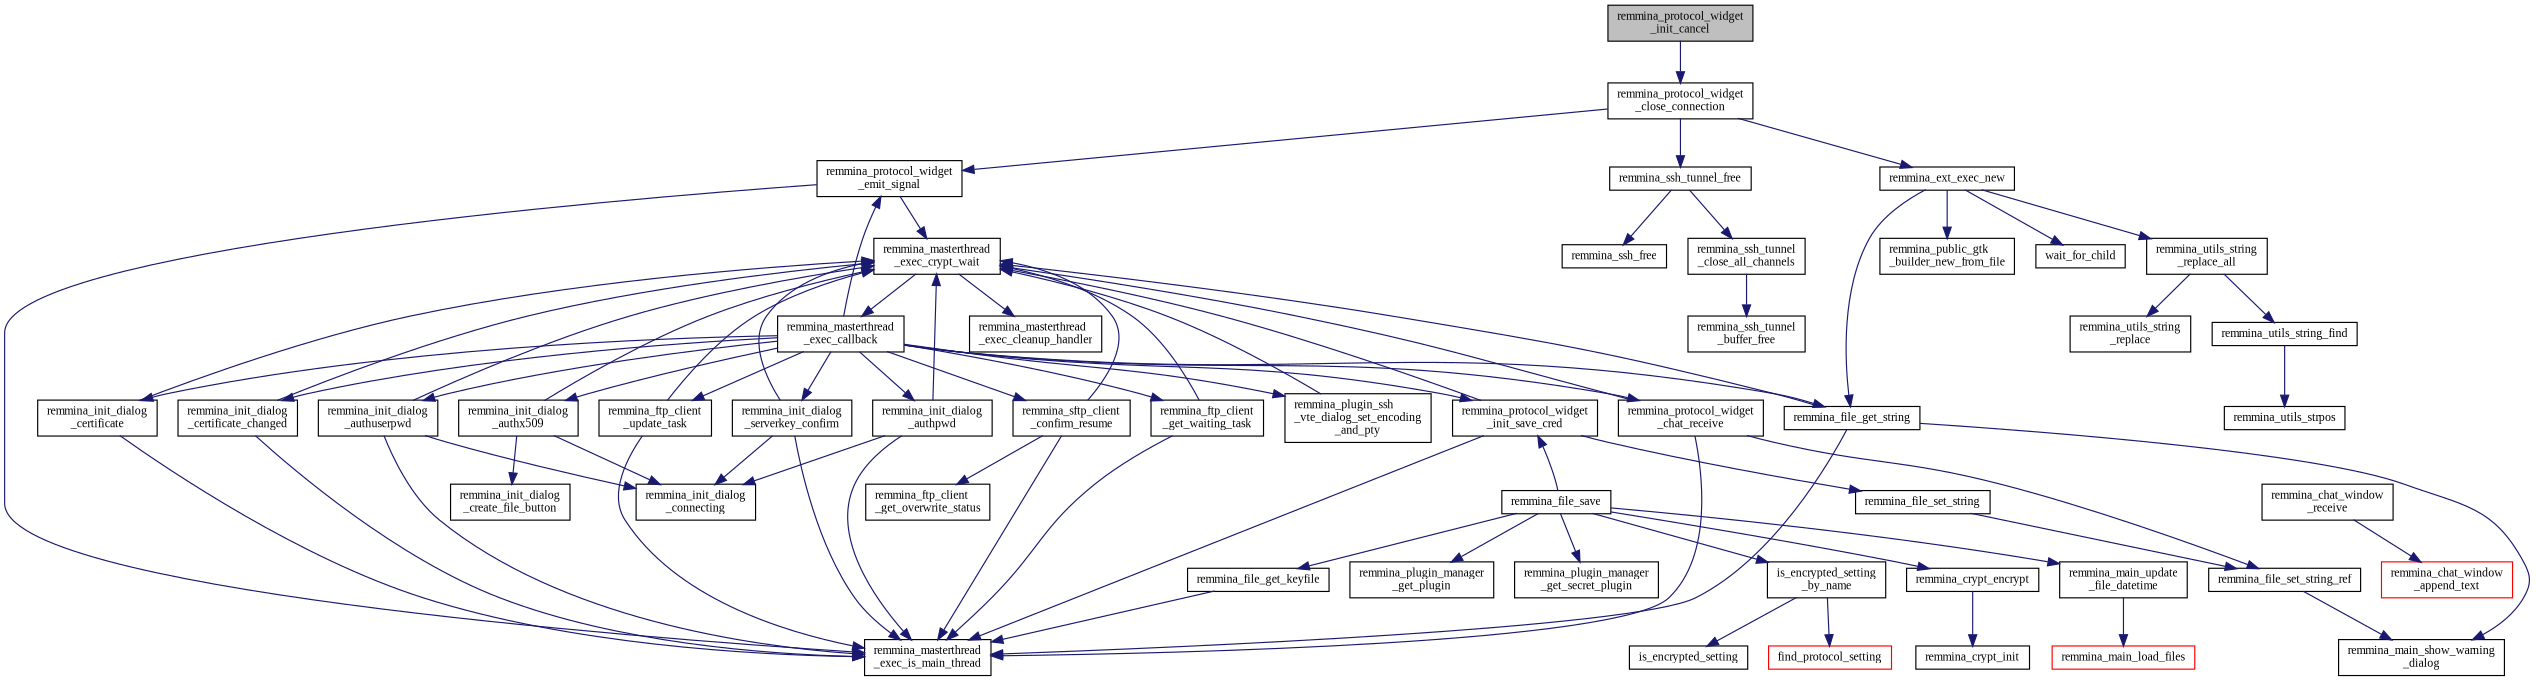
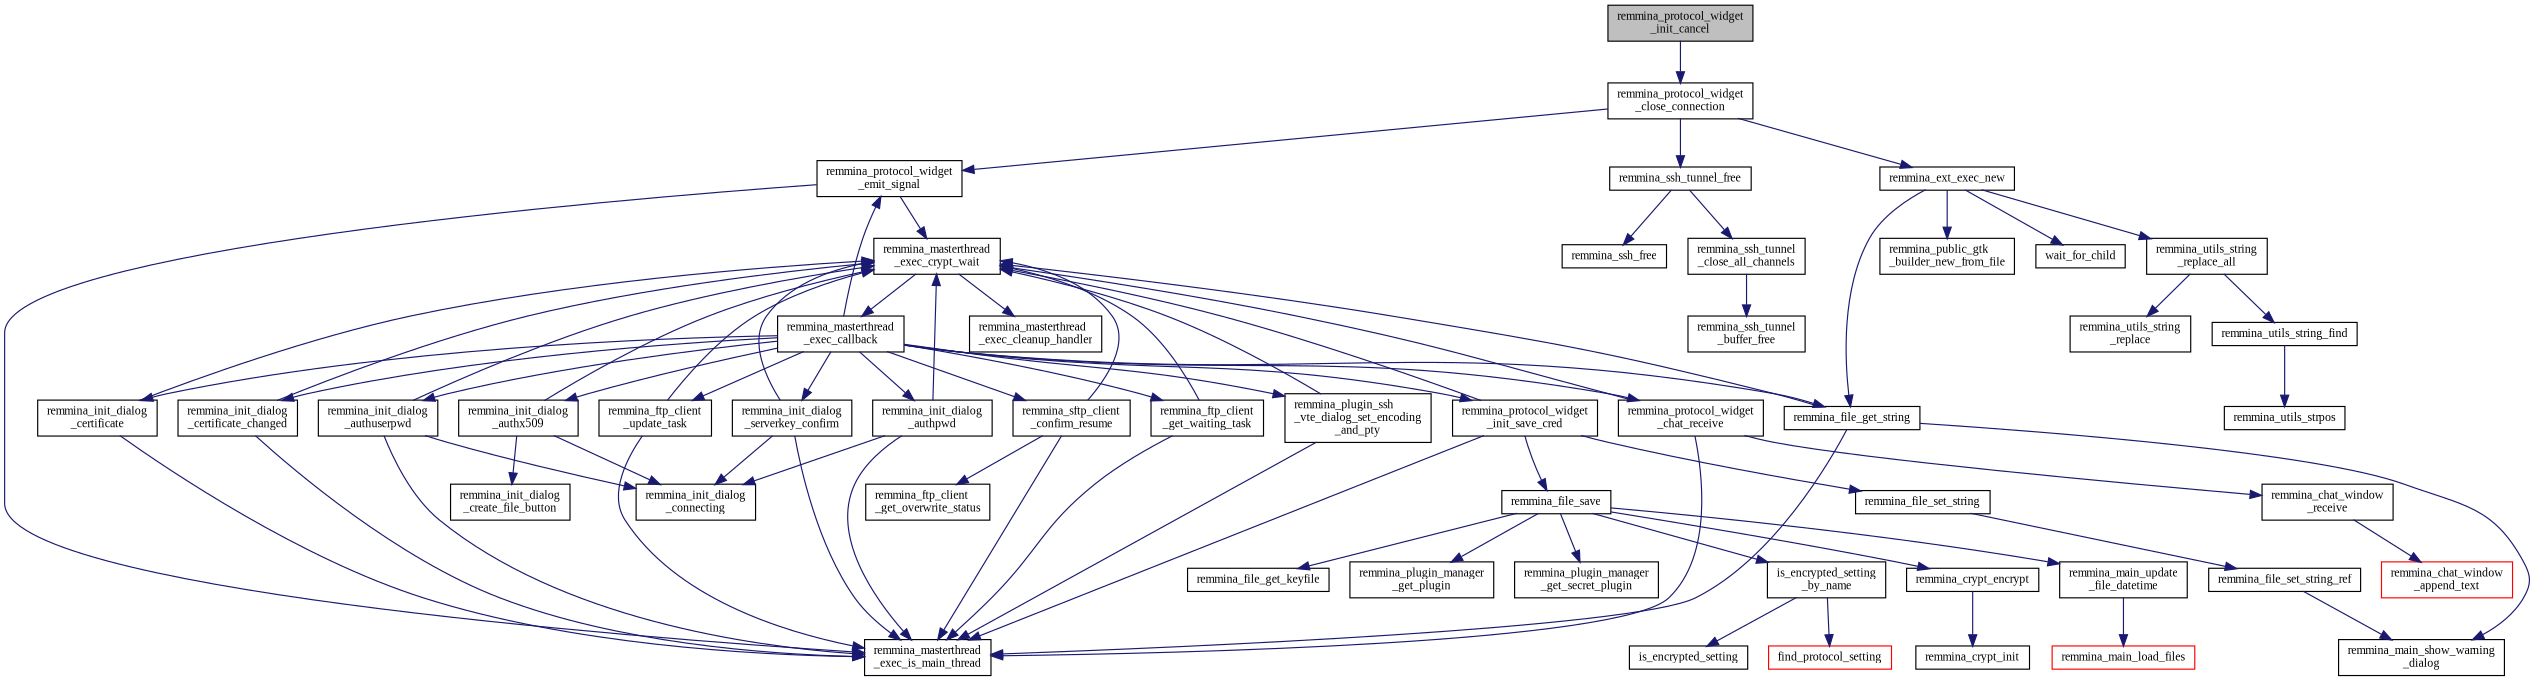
edge "remmina_file_save" -> "remmina_protocol_widget _init_save_cred": reversed
edge "remmina_protocol_widget _chat_receive" -> "remmina_file_set_string_ref": now "remmina_protocol_widget _chat_receive" -> "remmina_chat_window _receive"
edge "remmina_file_get_keyfile" -> "remmina_masterthread _exec_is_main_thread": now "remmina_plugin_ssh _vte_dialog_set_encoding _and_pty" -> "remmina_masterthread _exec_is_main_thread"
